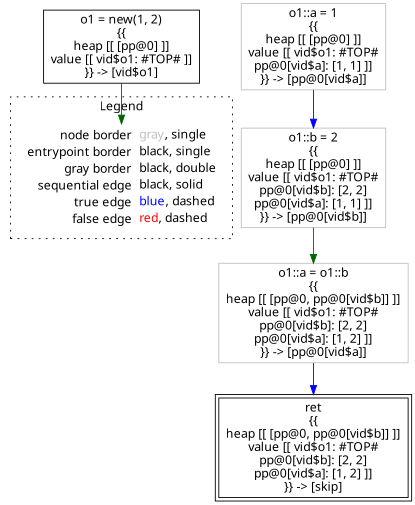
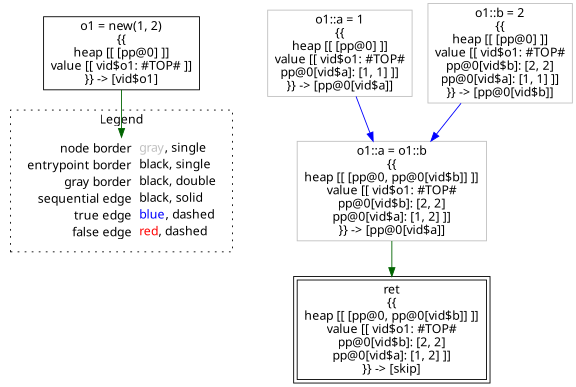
edge "o1::a = 1" -> "o1::b = 2": now "o1::a = 1" -> "o1::a = o1::b"
edge "o1::b = 2" -> "o1::a = o1::b": color darkgreen -> blue
edge "o1::a = o1::b" -> "ret": color blue -> darkgreen
